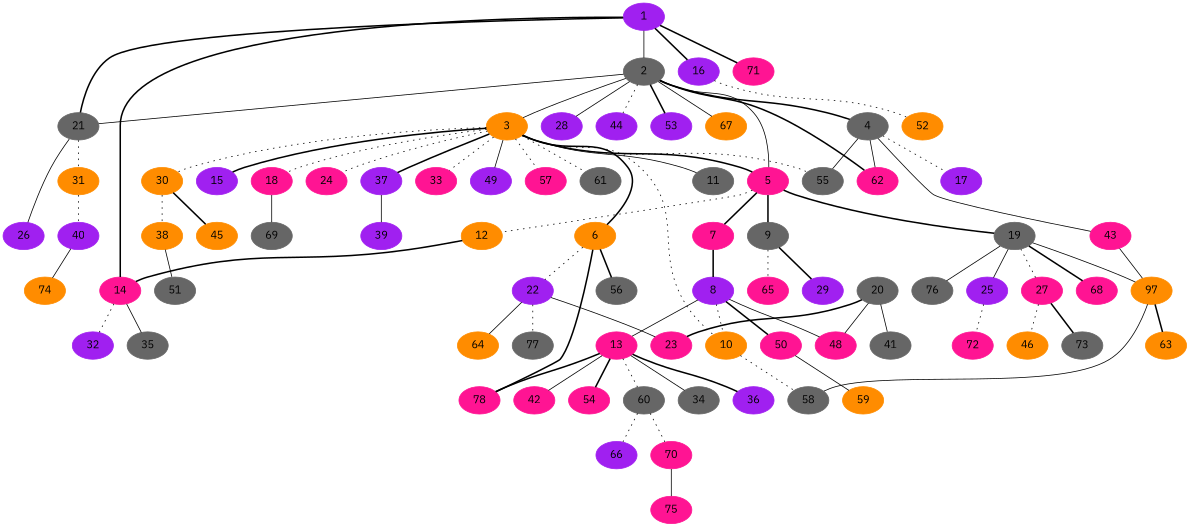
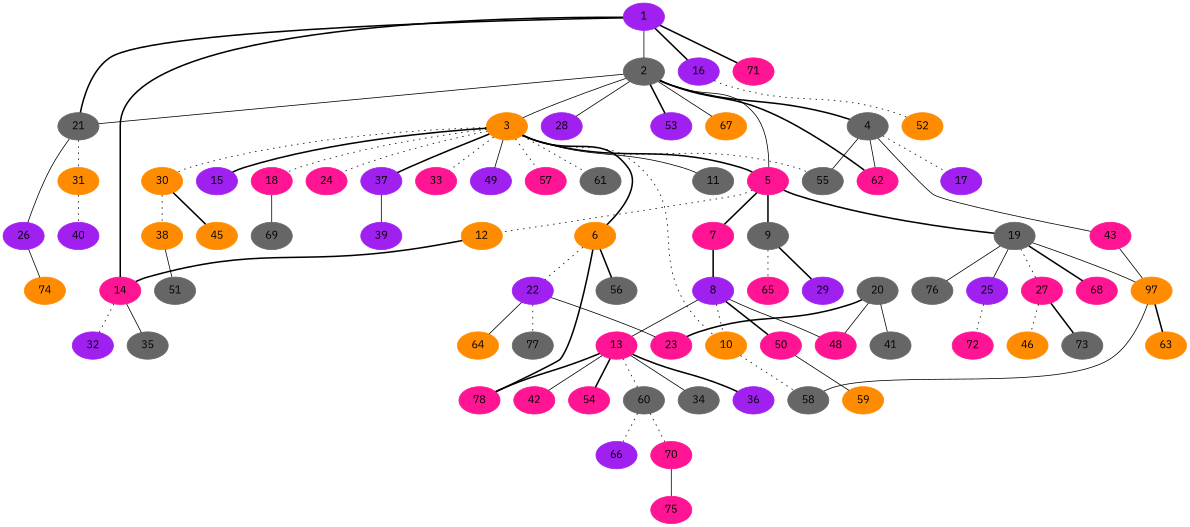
node "44": removed
edge "40" -- "74": now "26" -- "74"
